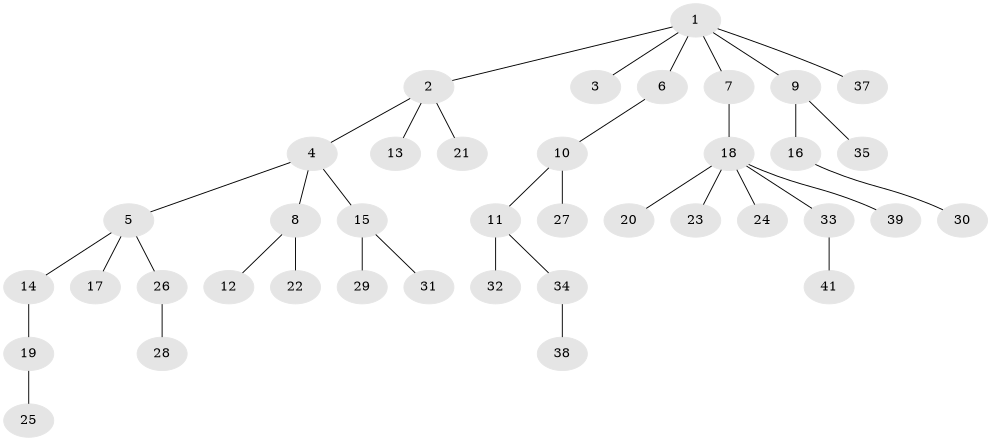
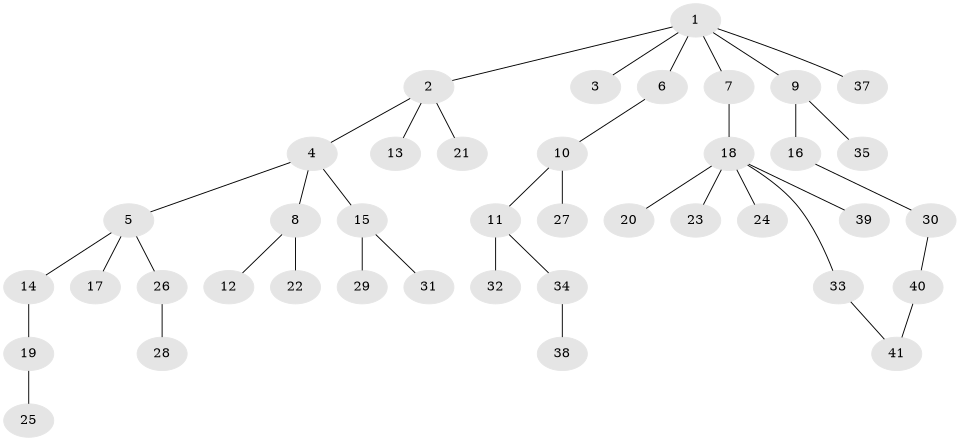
node "40": added
